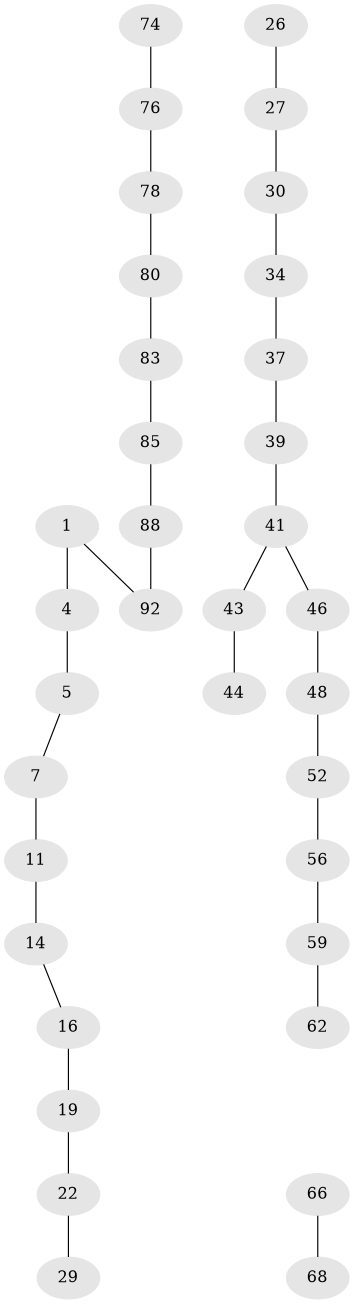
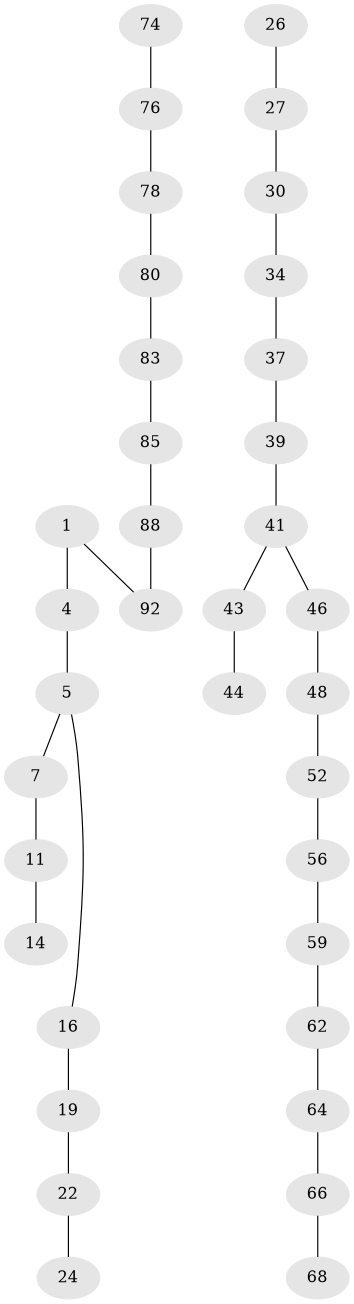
edge "14" -- "16": now "5" -- "16"
node "64": added
node "29": label "29" -> "24"
